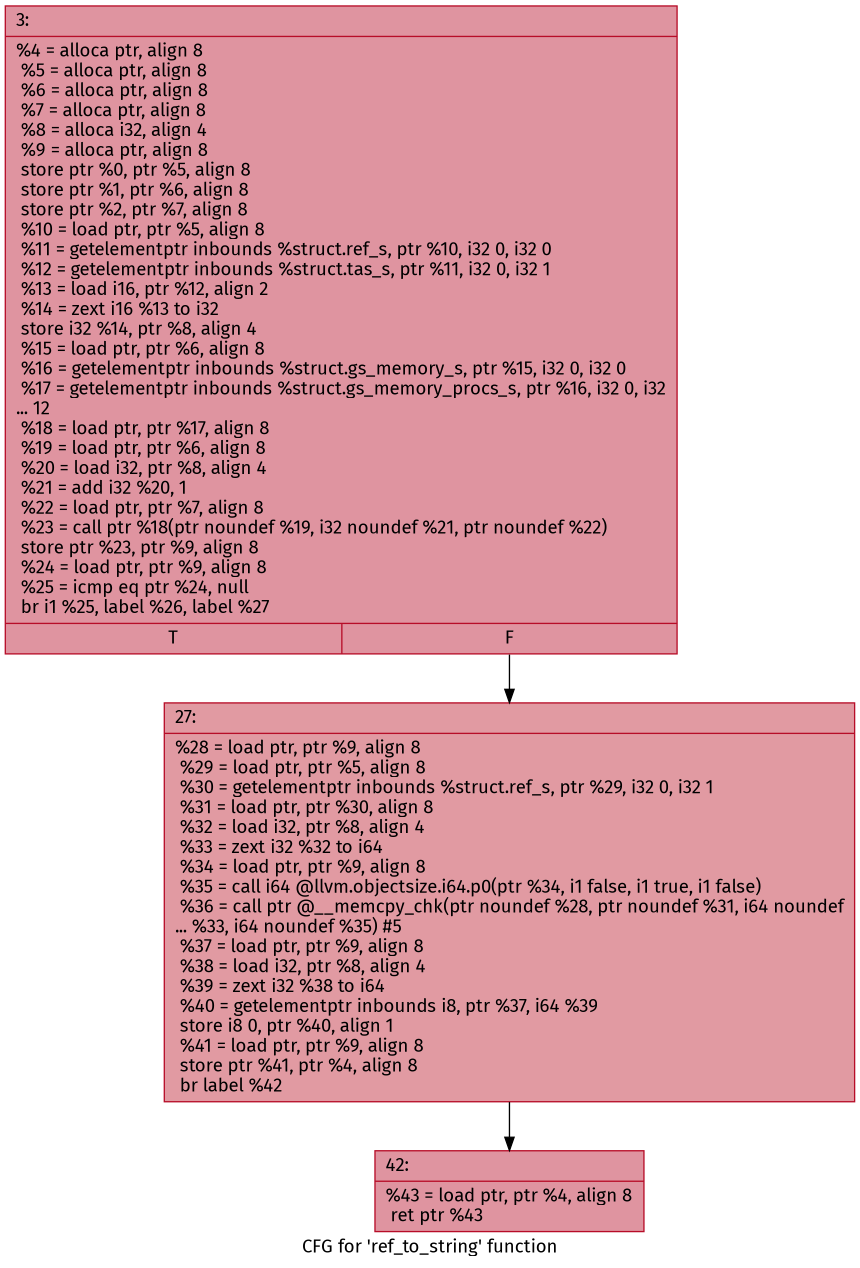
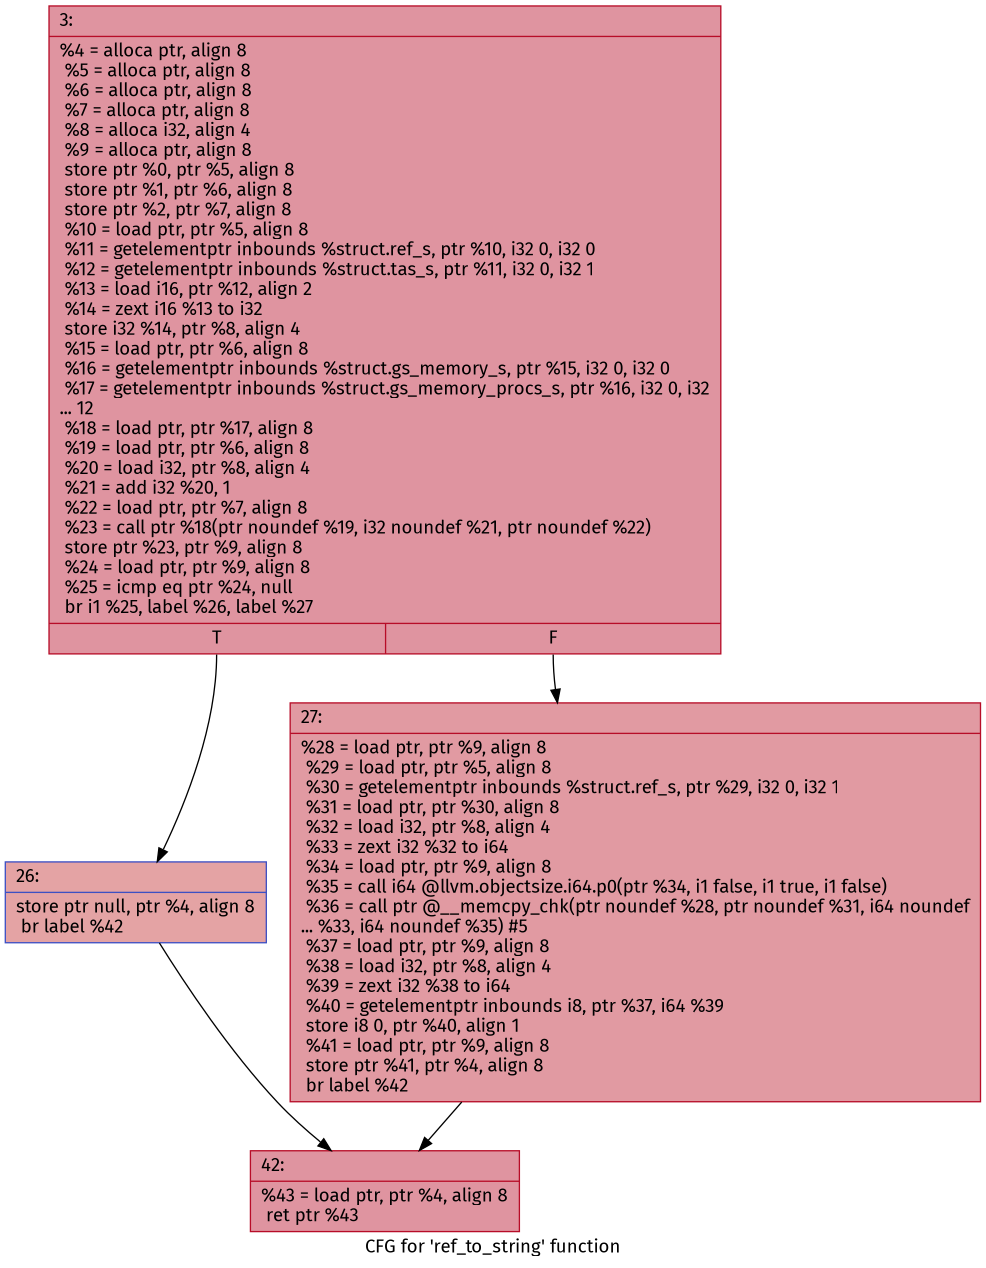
node "26:": added
